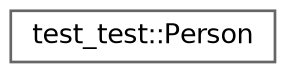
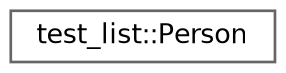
node "test_test::Person": label "test_test::Person" -> "test_list::Person"
